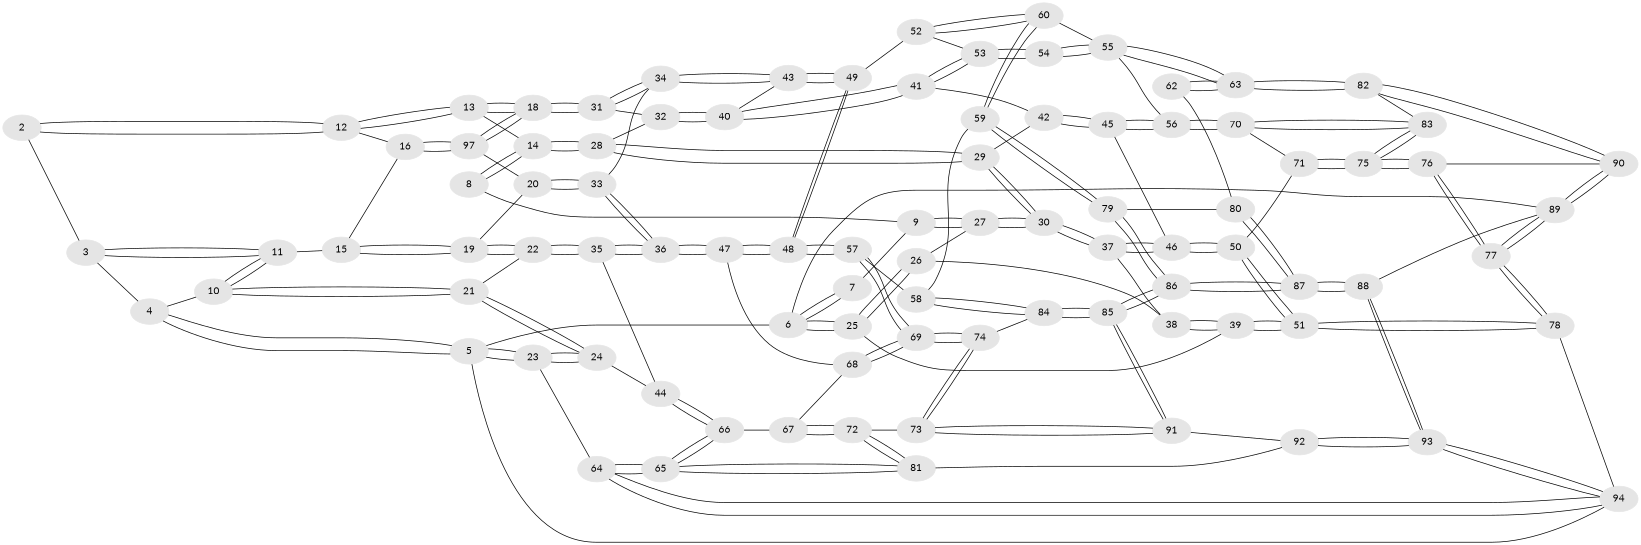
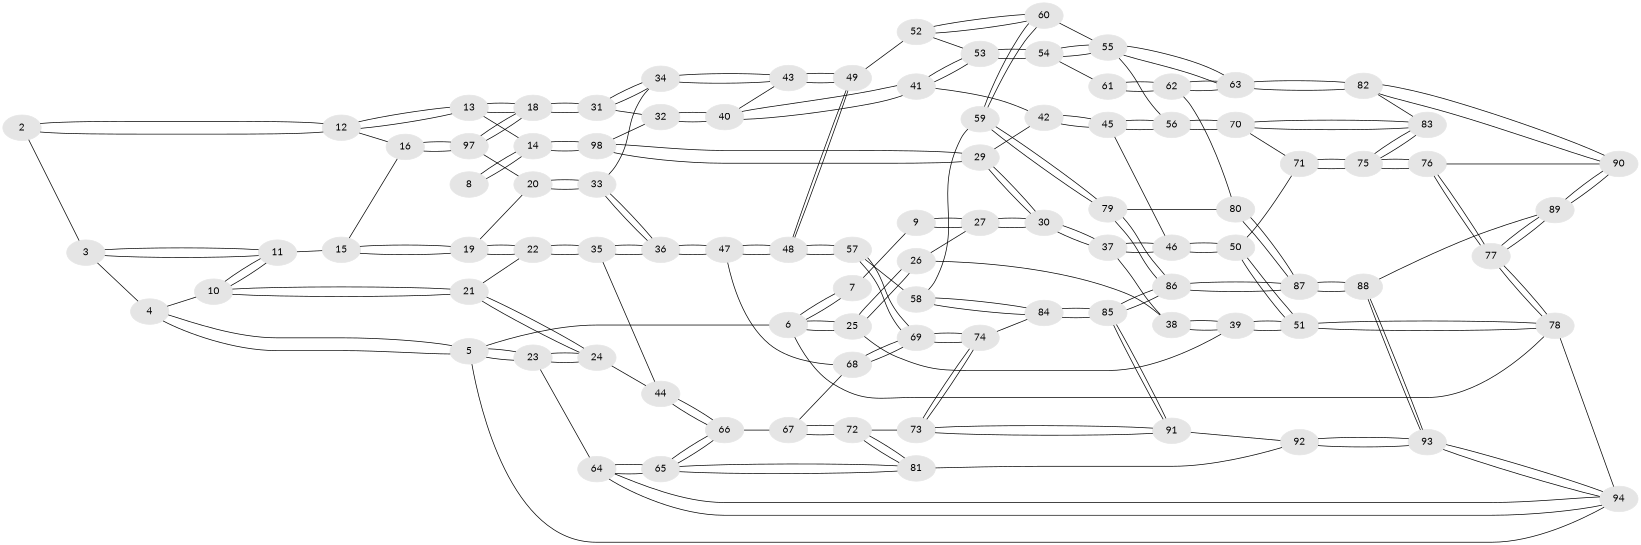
node "61": added
node "28": label "28" -> "98"
edge "89" -- "6": now "78" -- "6"
edge "8" -- "9": removed
